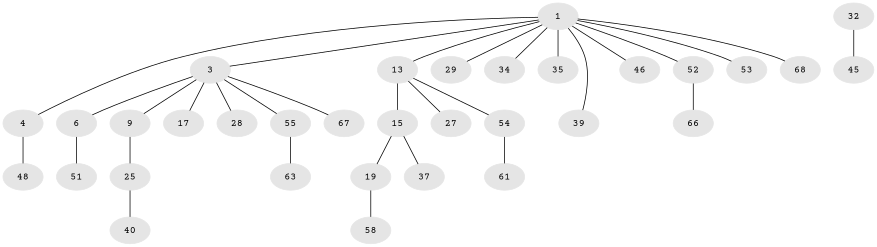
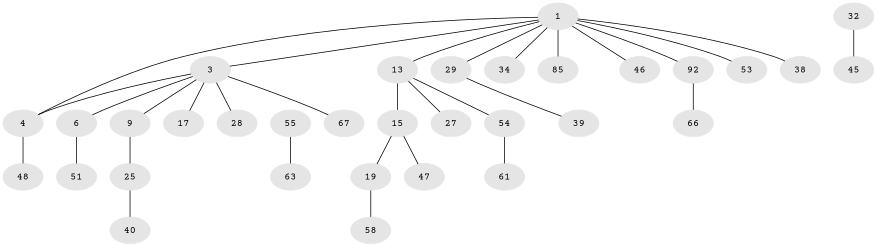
edge "1" -- "39": now "29" -- "39"
node "35": label "35" -> "85"
node "52": label "52" -> "92"
node "68": label "68" -> "38"
edge "3" -- "55": now "3" -- "4"
node "37": label "37" -> "47"
